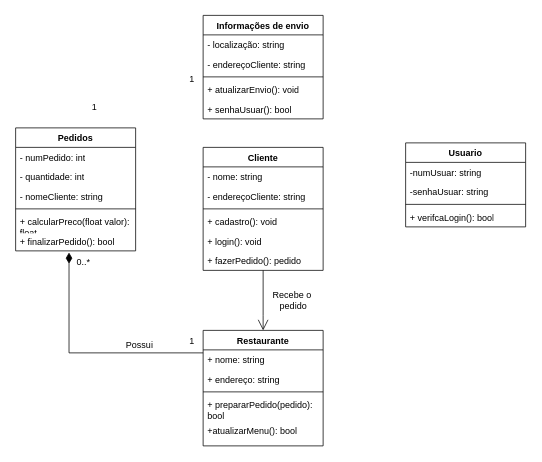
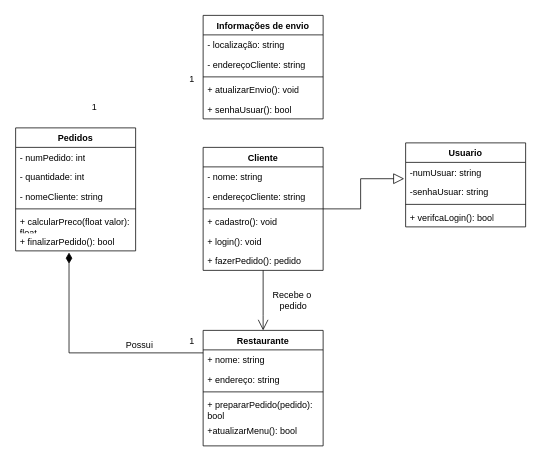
edge "Cliente" -> "-numUsuar: string": added
node "0..*": removed
